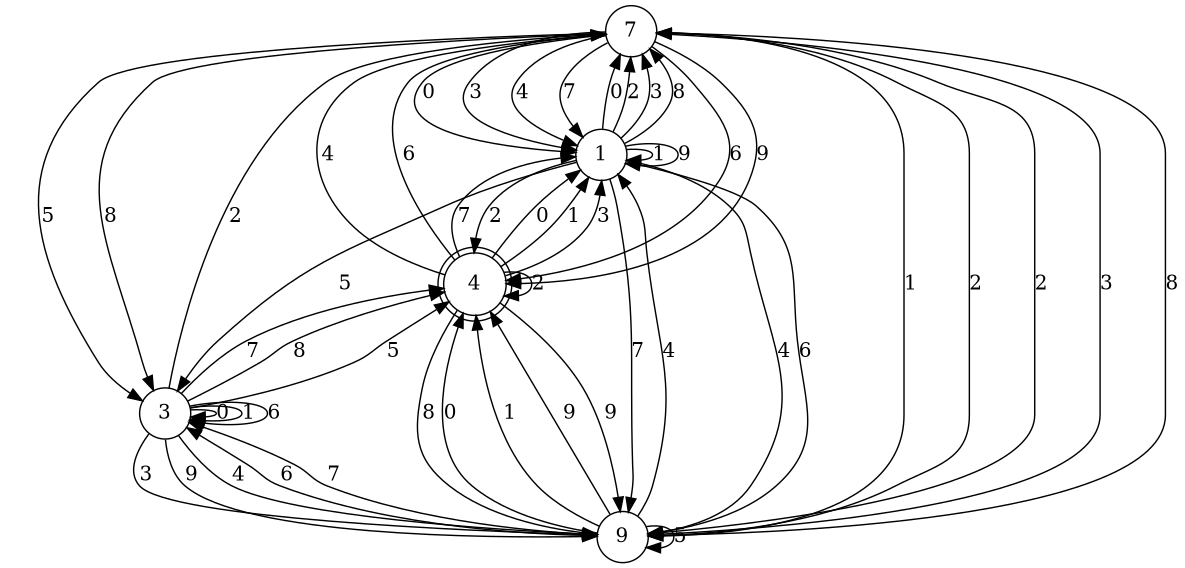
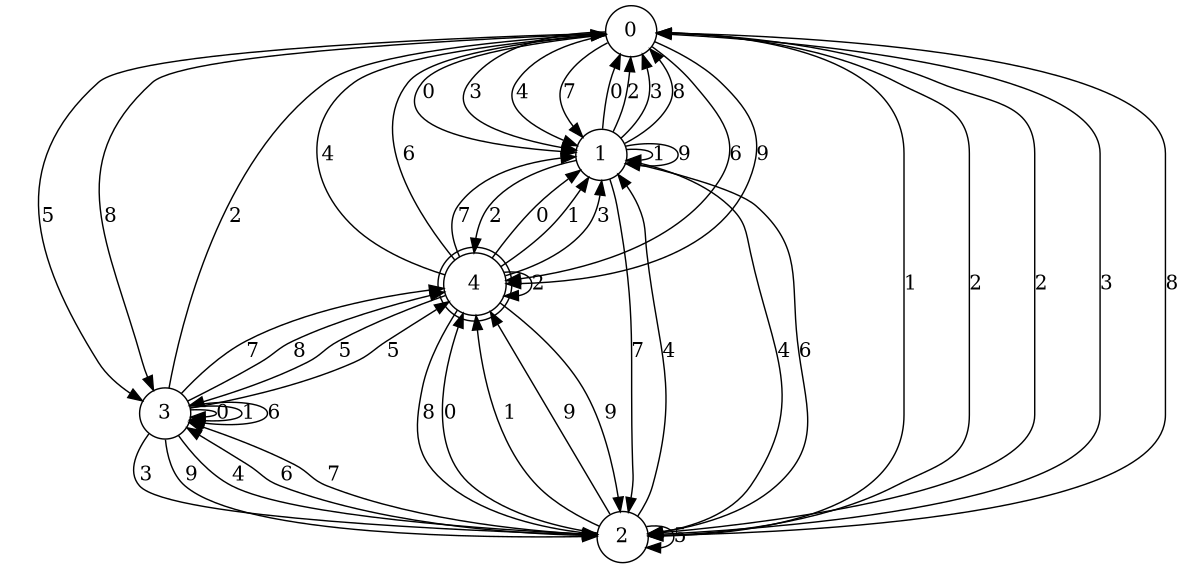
node "7": label "7" -> "0"
edge "1" -> "3": now "4" -> "3"
node "9": label "9" -> "2"
